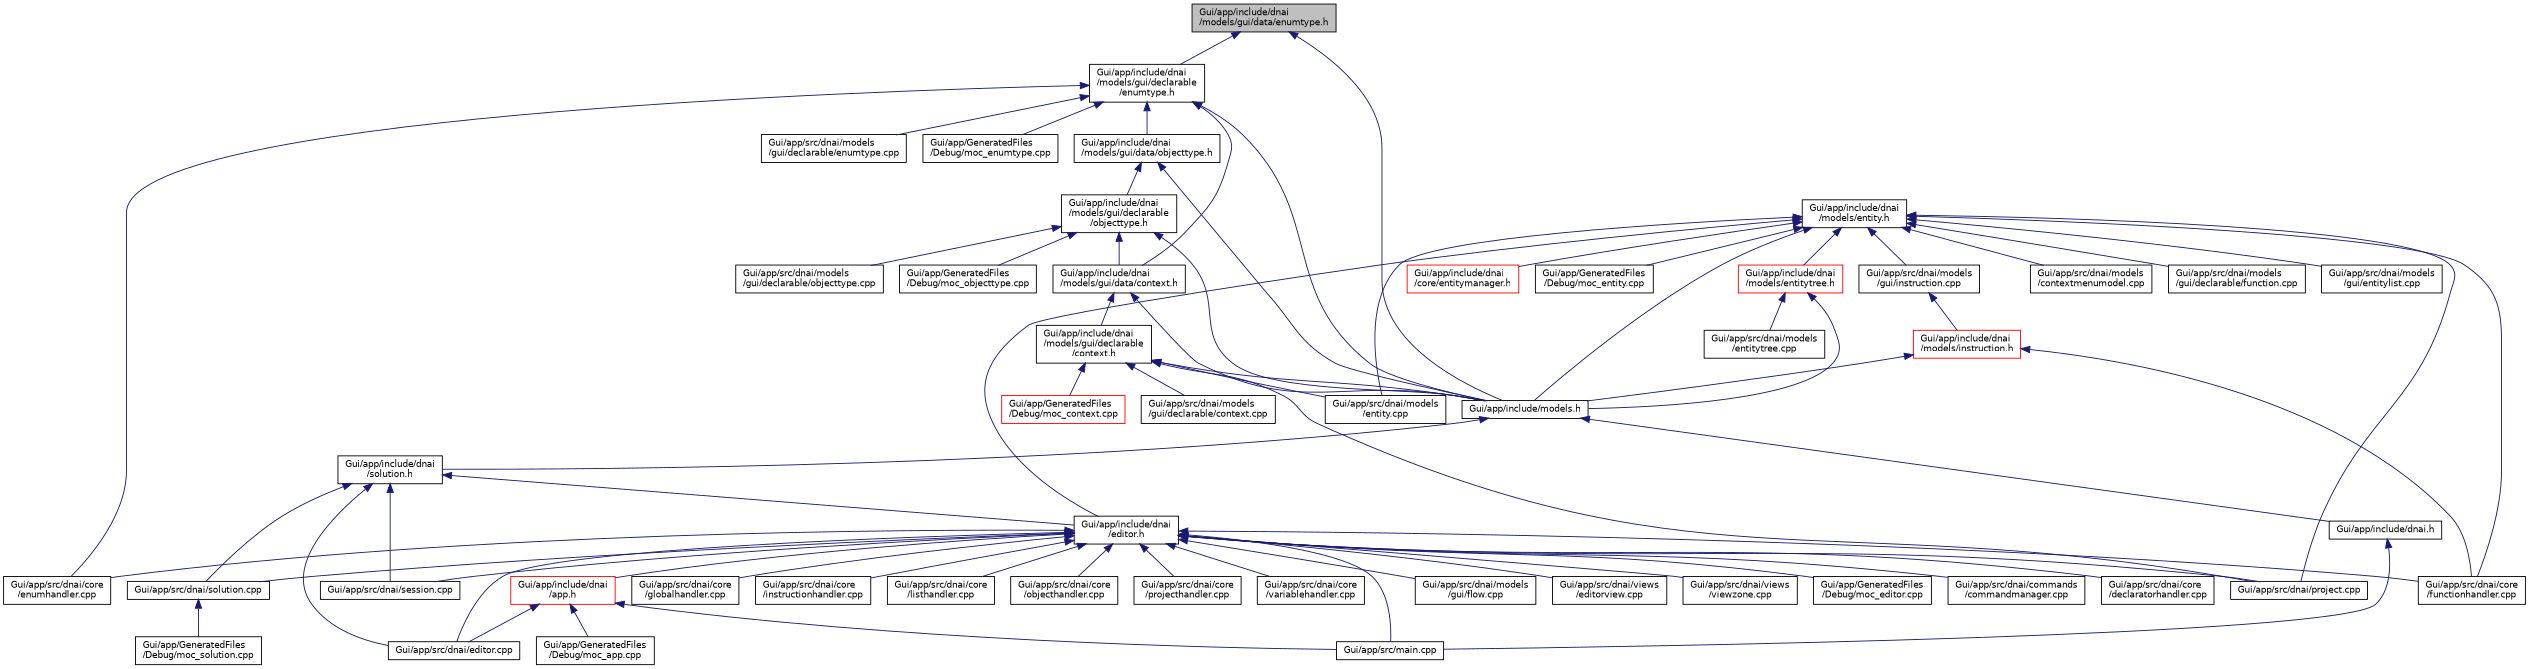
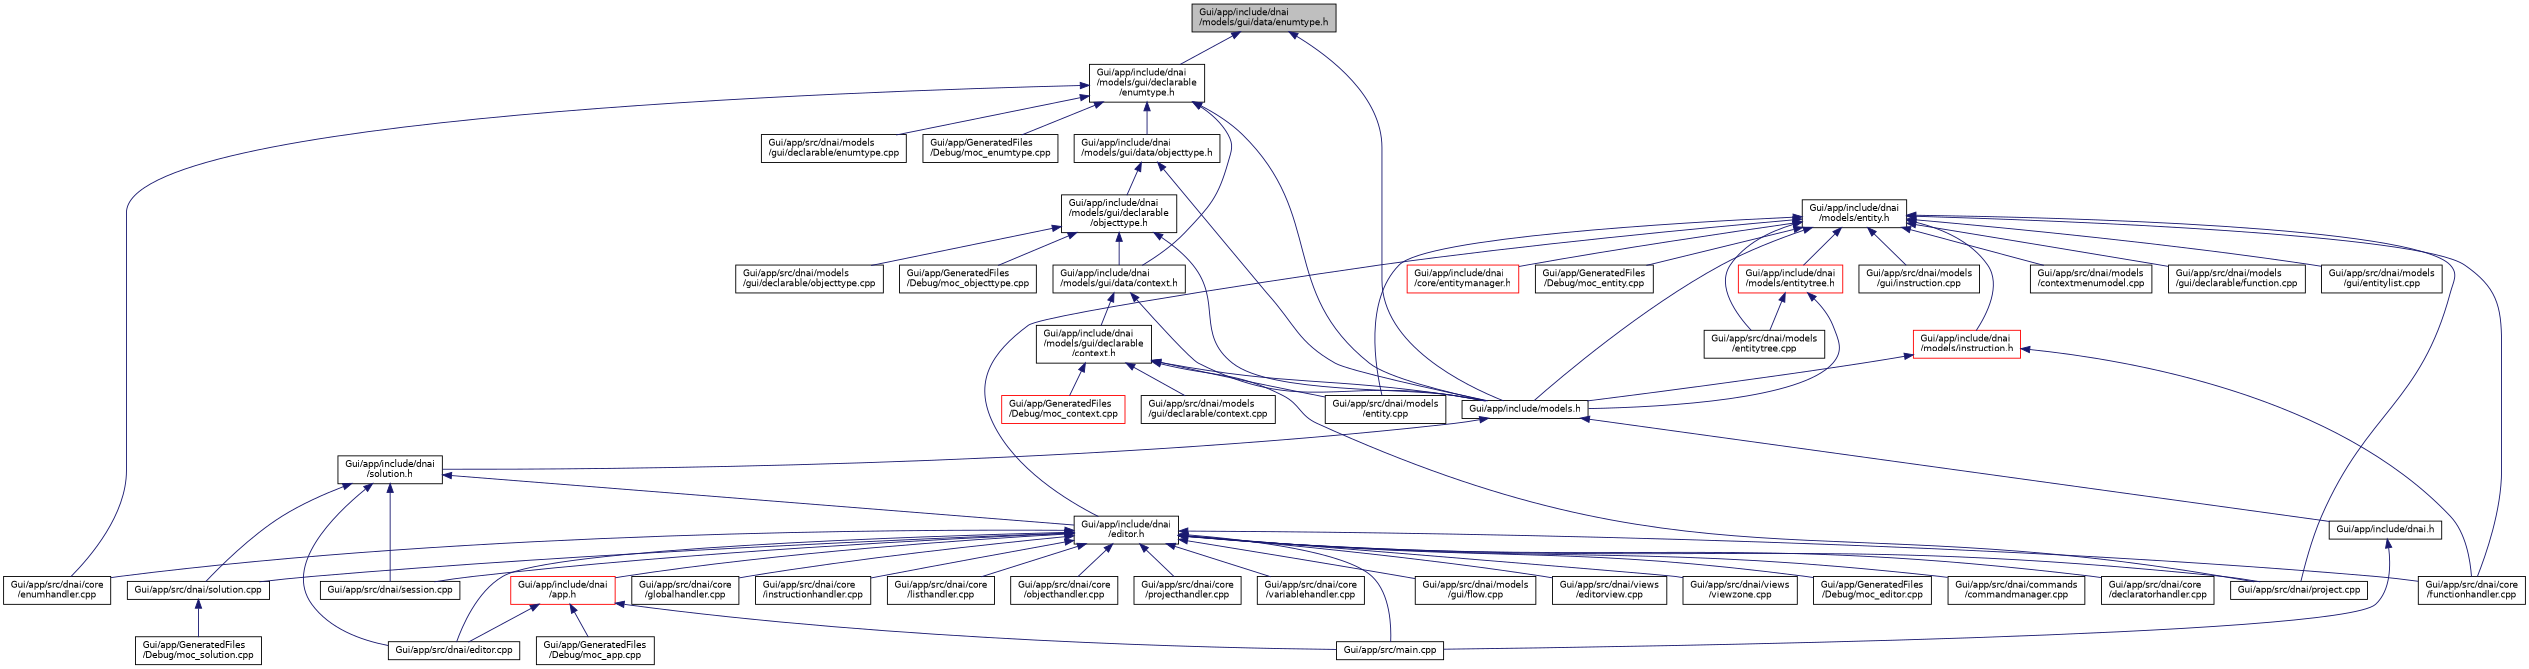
edge "Gui/app/src/dnai/models /entitytree.cpp" -> "Gui/app/include/dnai /models/entity.h": added
edge "Gui/app/include/dnai /models/instruction.h" -> "Gui/app/src/dnai/models /gui/instruction.cpp": now "Gui/app/include/dnai /models/instruction.h" -> "Gui/app/include/dnai /models/entity.h"
